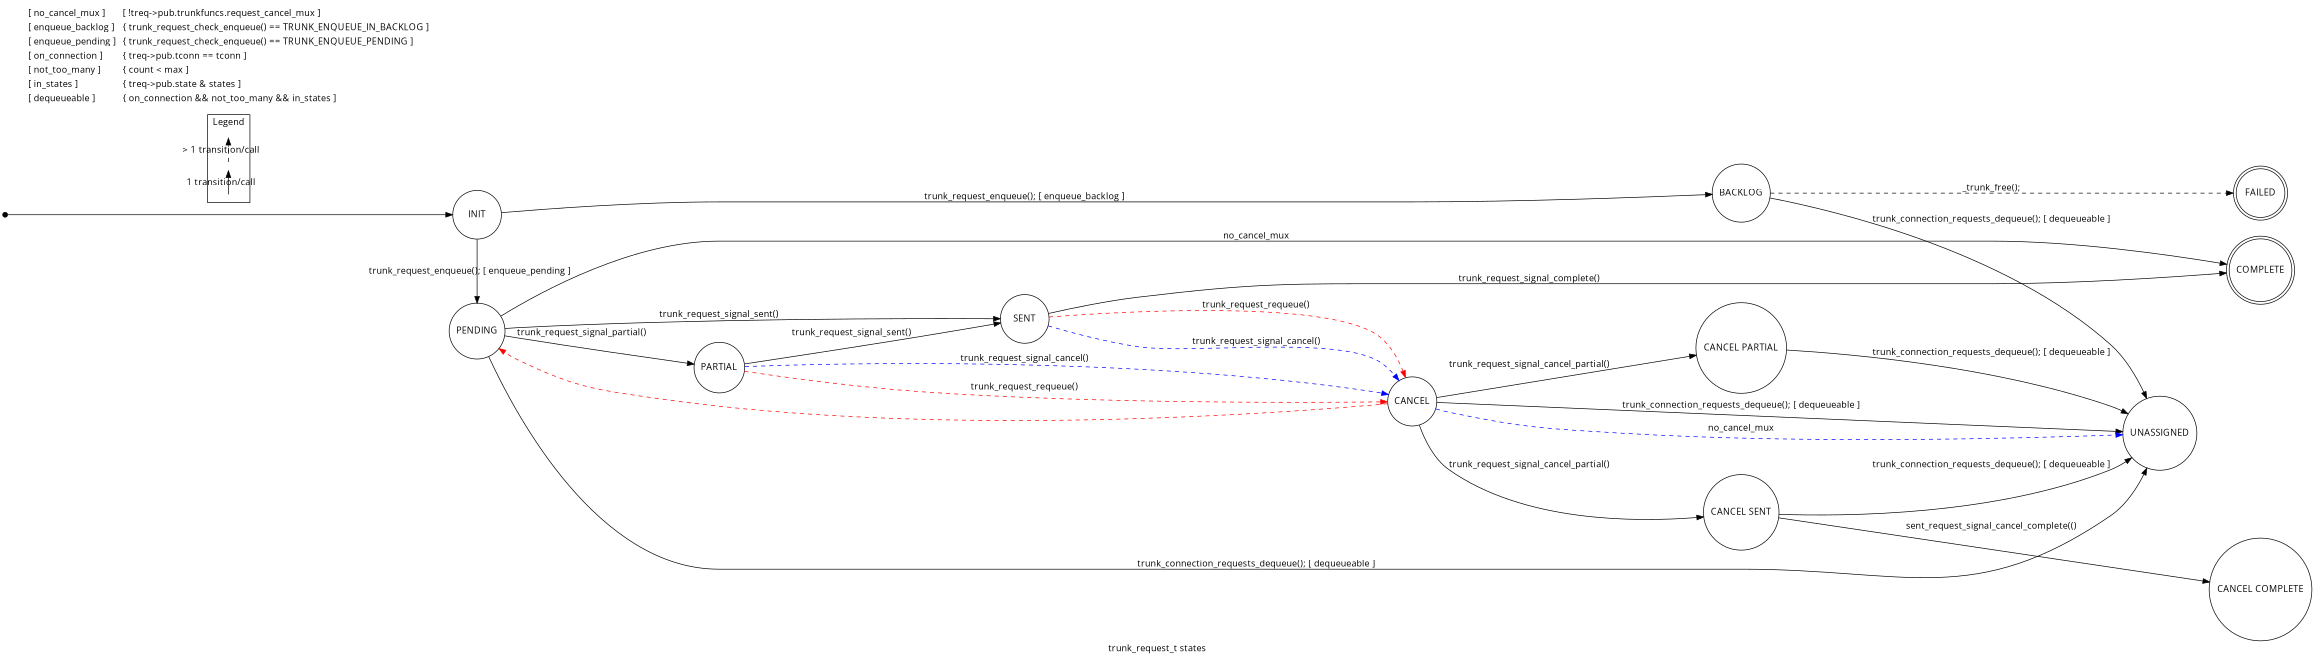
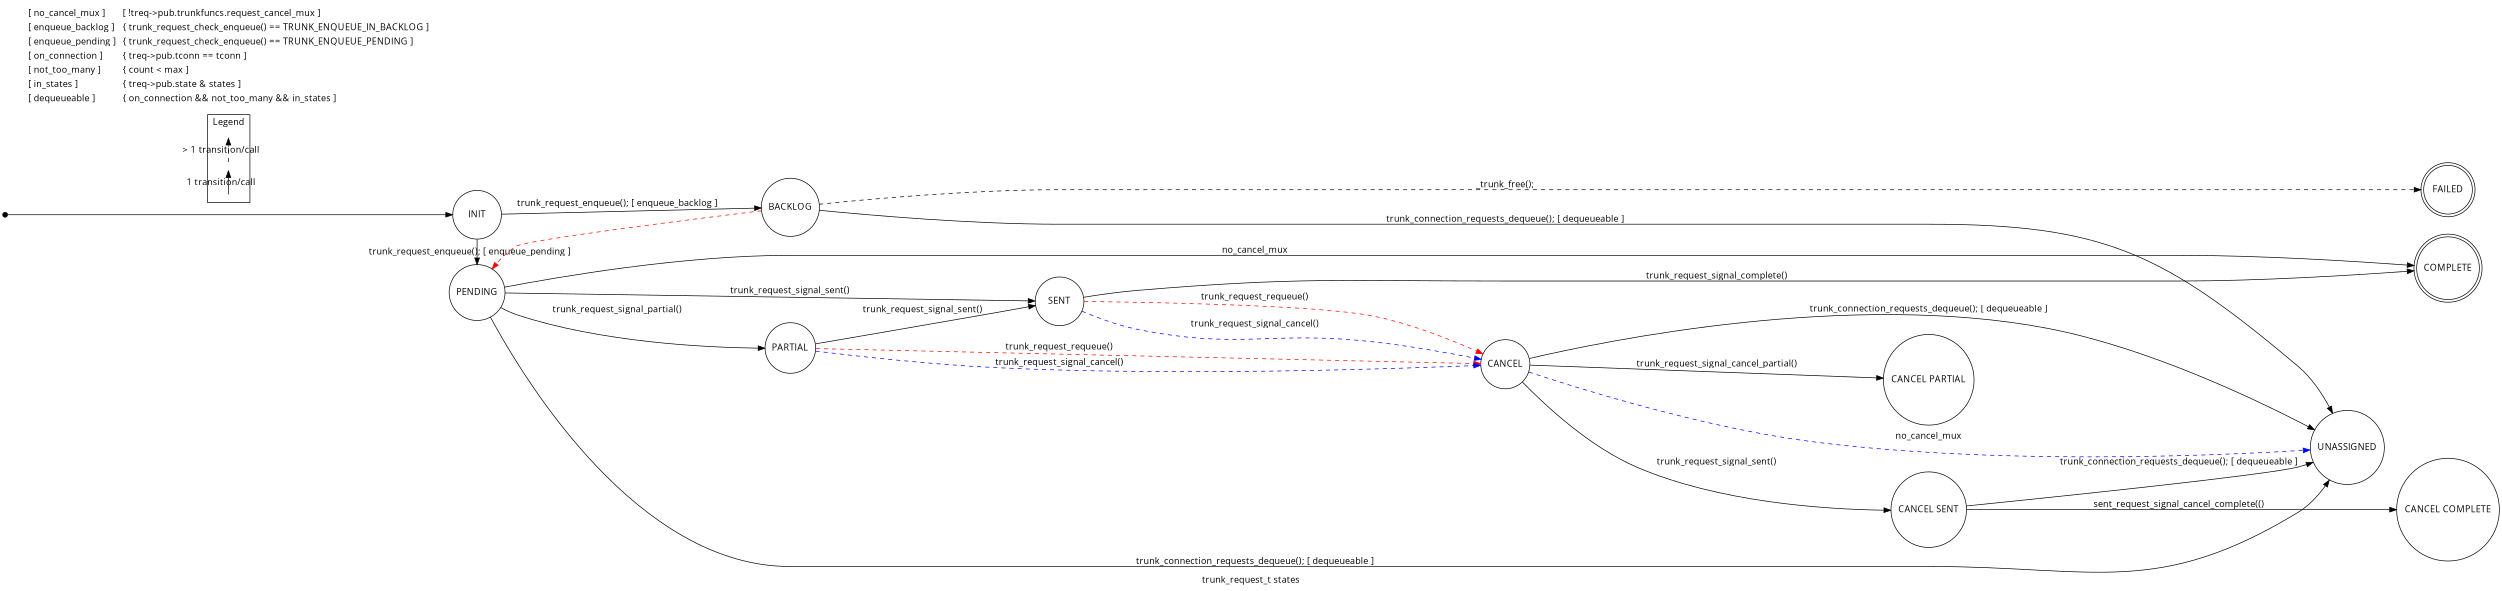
edge "CANCEL PARTIAL" -> "UNASSIGNED": removed, label "trunk_connection_requests_dequeue(); [ dequeueable ]"
edge "CANCEL" -> "PENDING": now "BACKLOG" -> "PENDING"
edge "CANCEL" -> "CANCEL SENT": label "trunk_request_signal_cancel_partial()" -> "trunk_request_signal_sent()"
